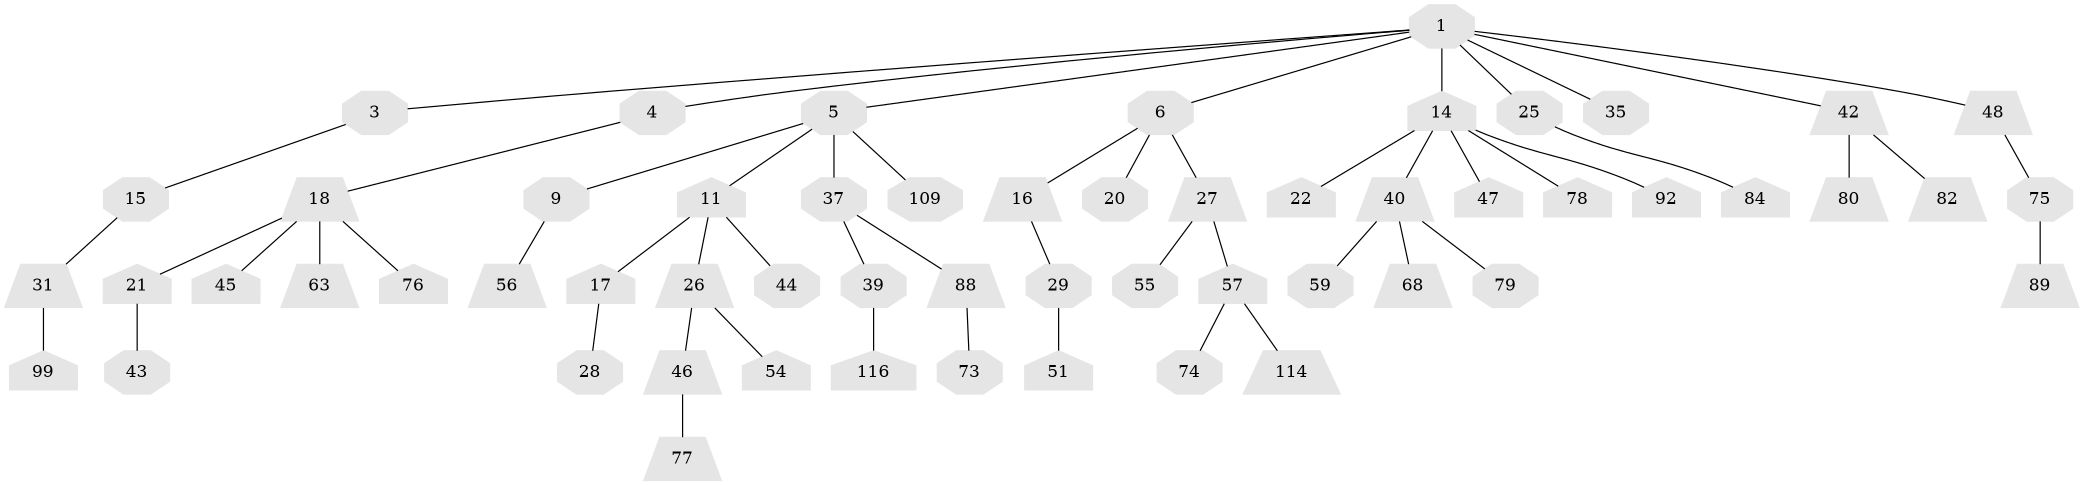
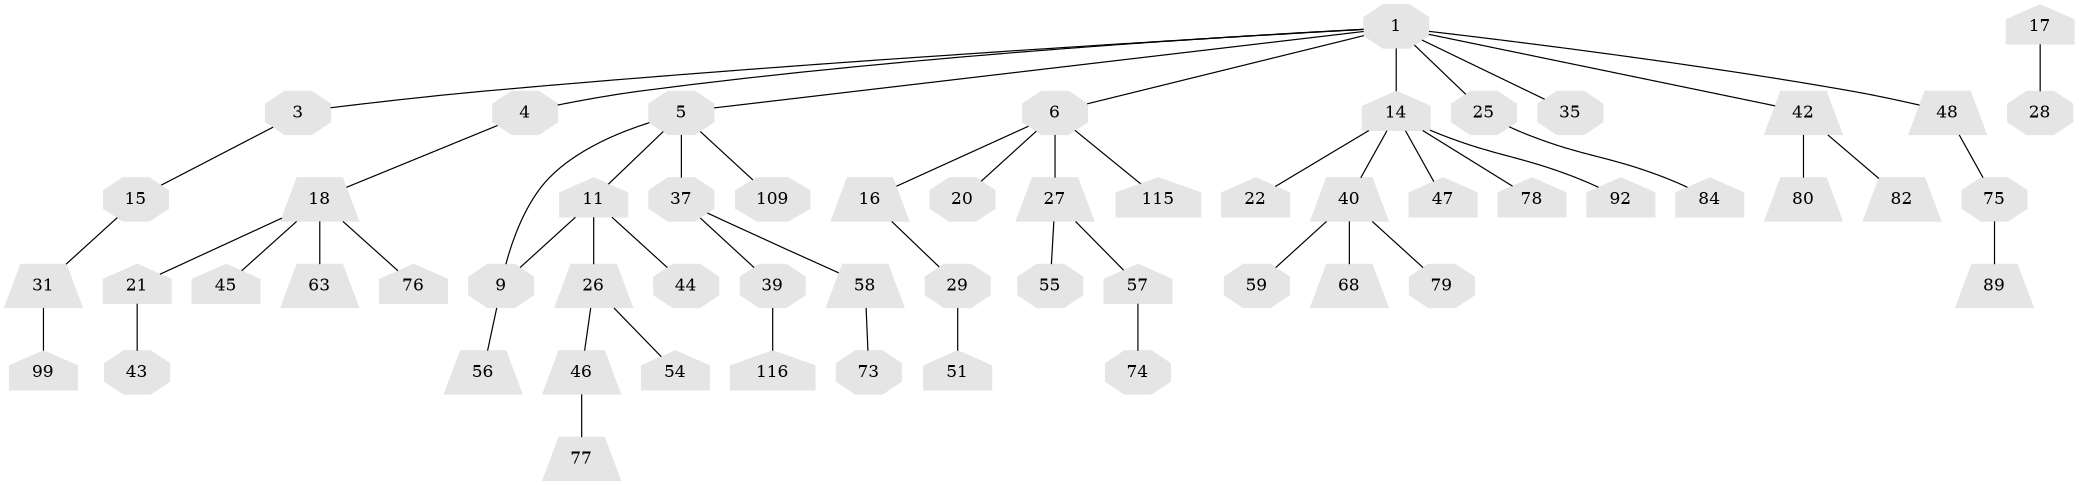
node "115": added
edge "11" -- "17": now "11" -- "9"
node "88": label "88" -> "58"
node "114": removed
